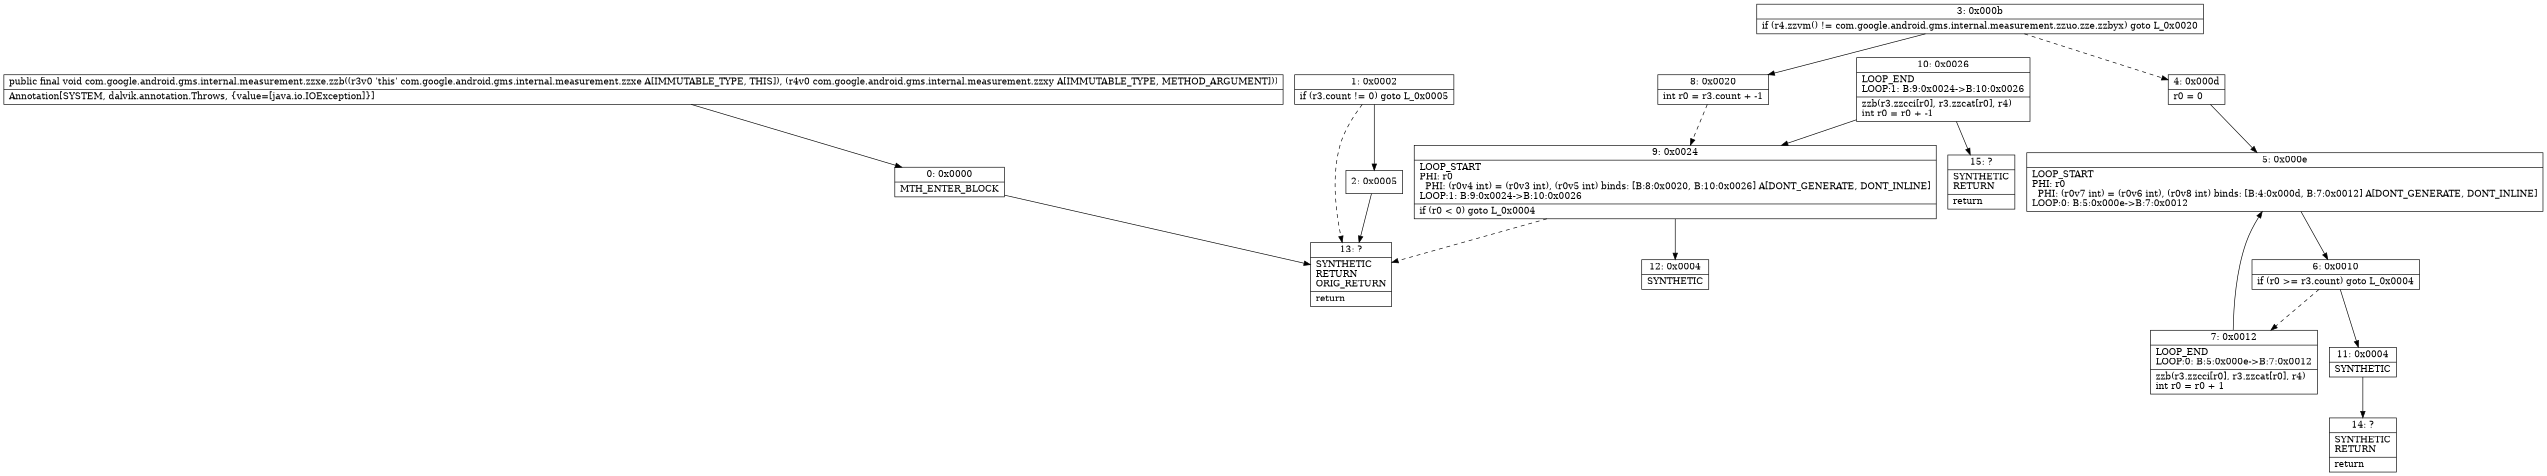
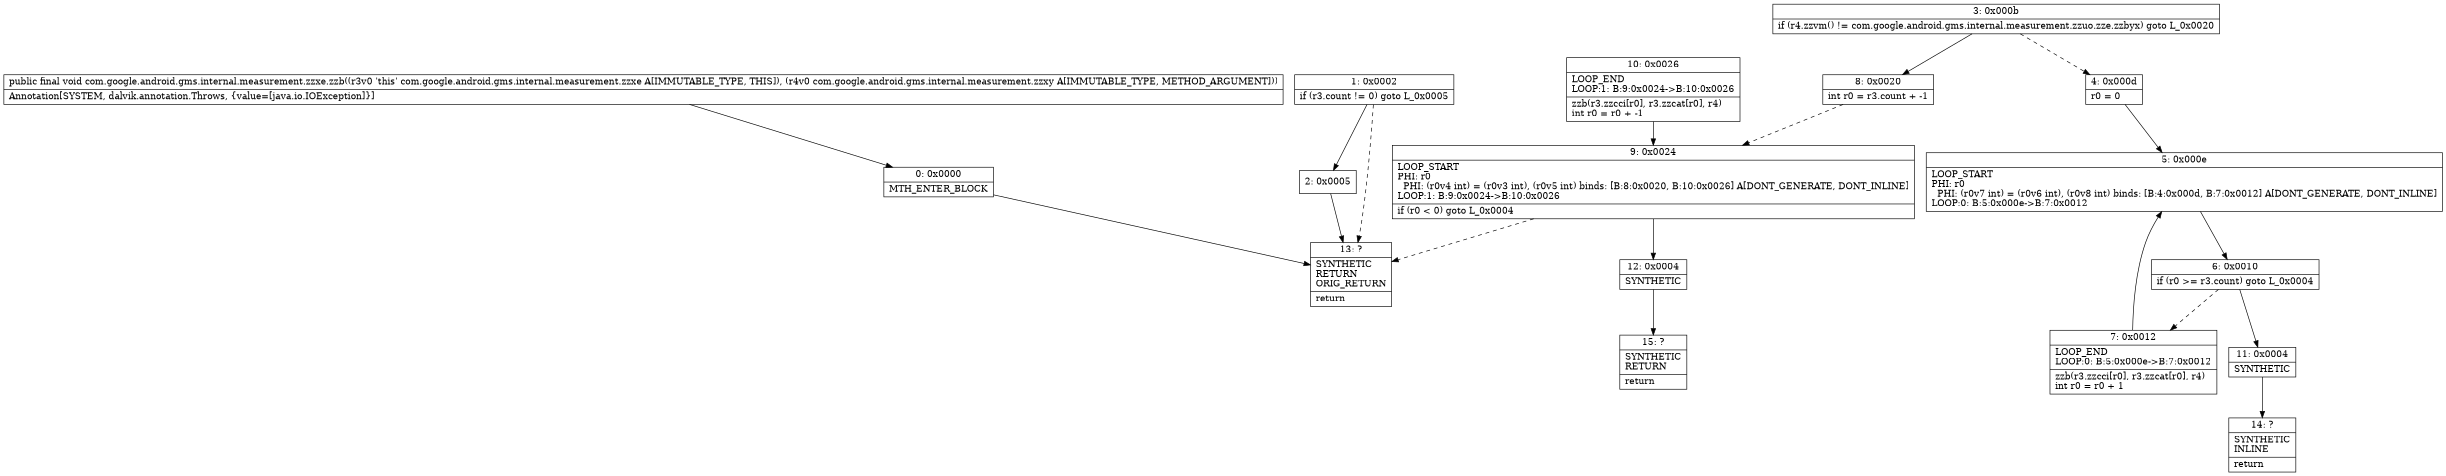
edge "10: 0x0026" -> "15: ?": now "12: 0x0004" -> "15: ?"
node "14: ?": text "RETURN" -> "INLINE"
